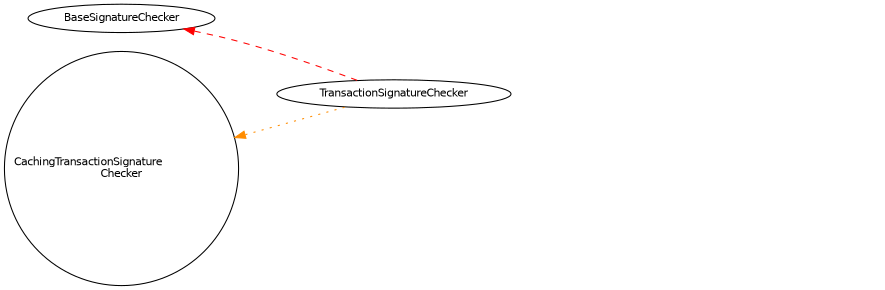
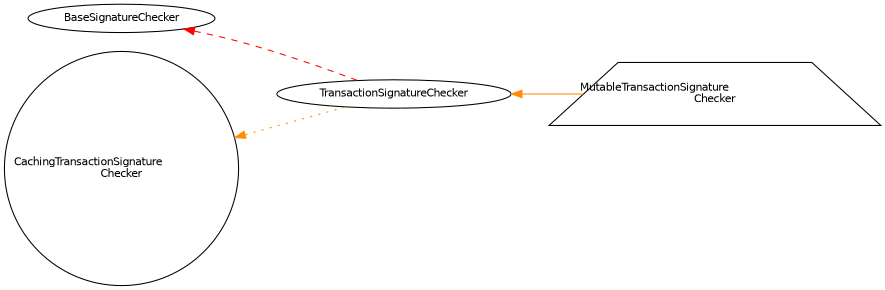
node "MutableTransactionSignature Checker": added
